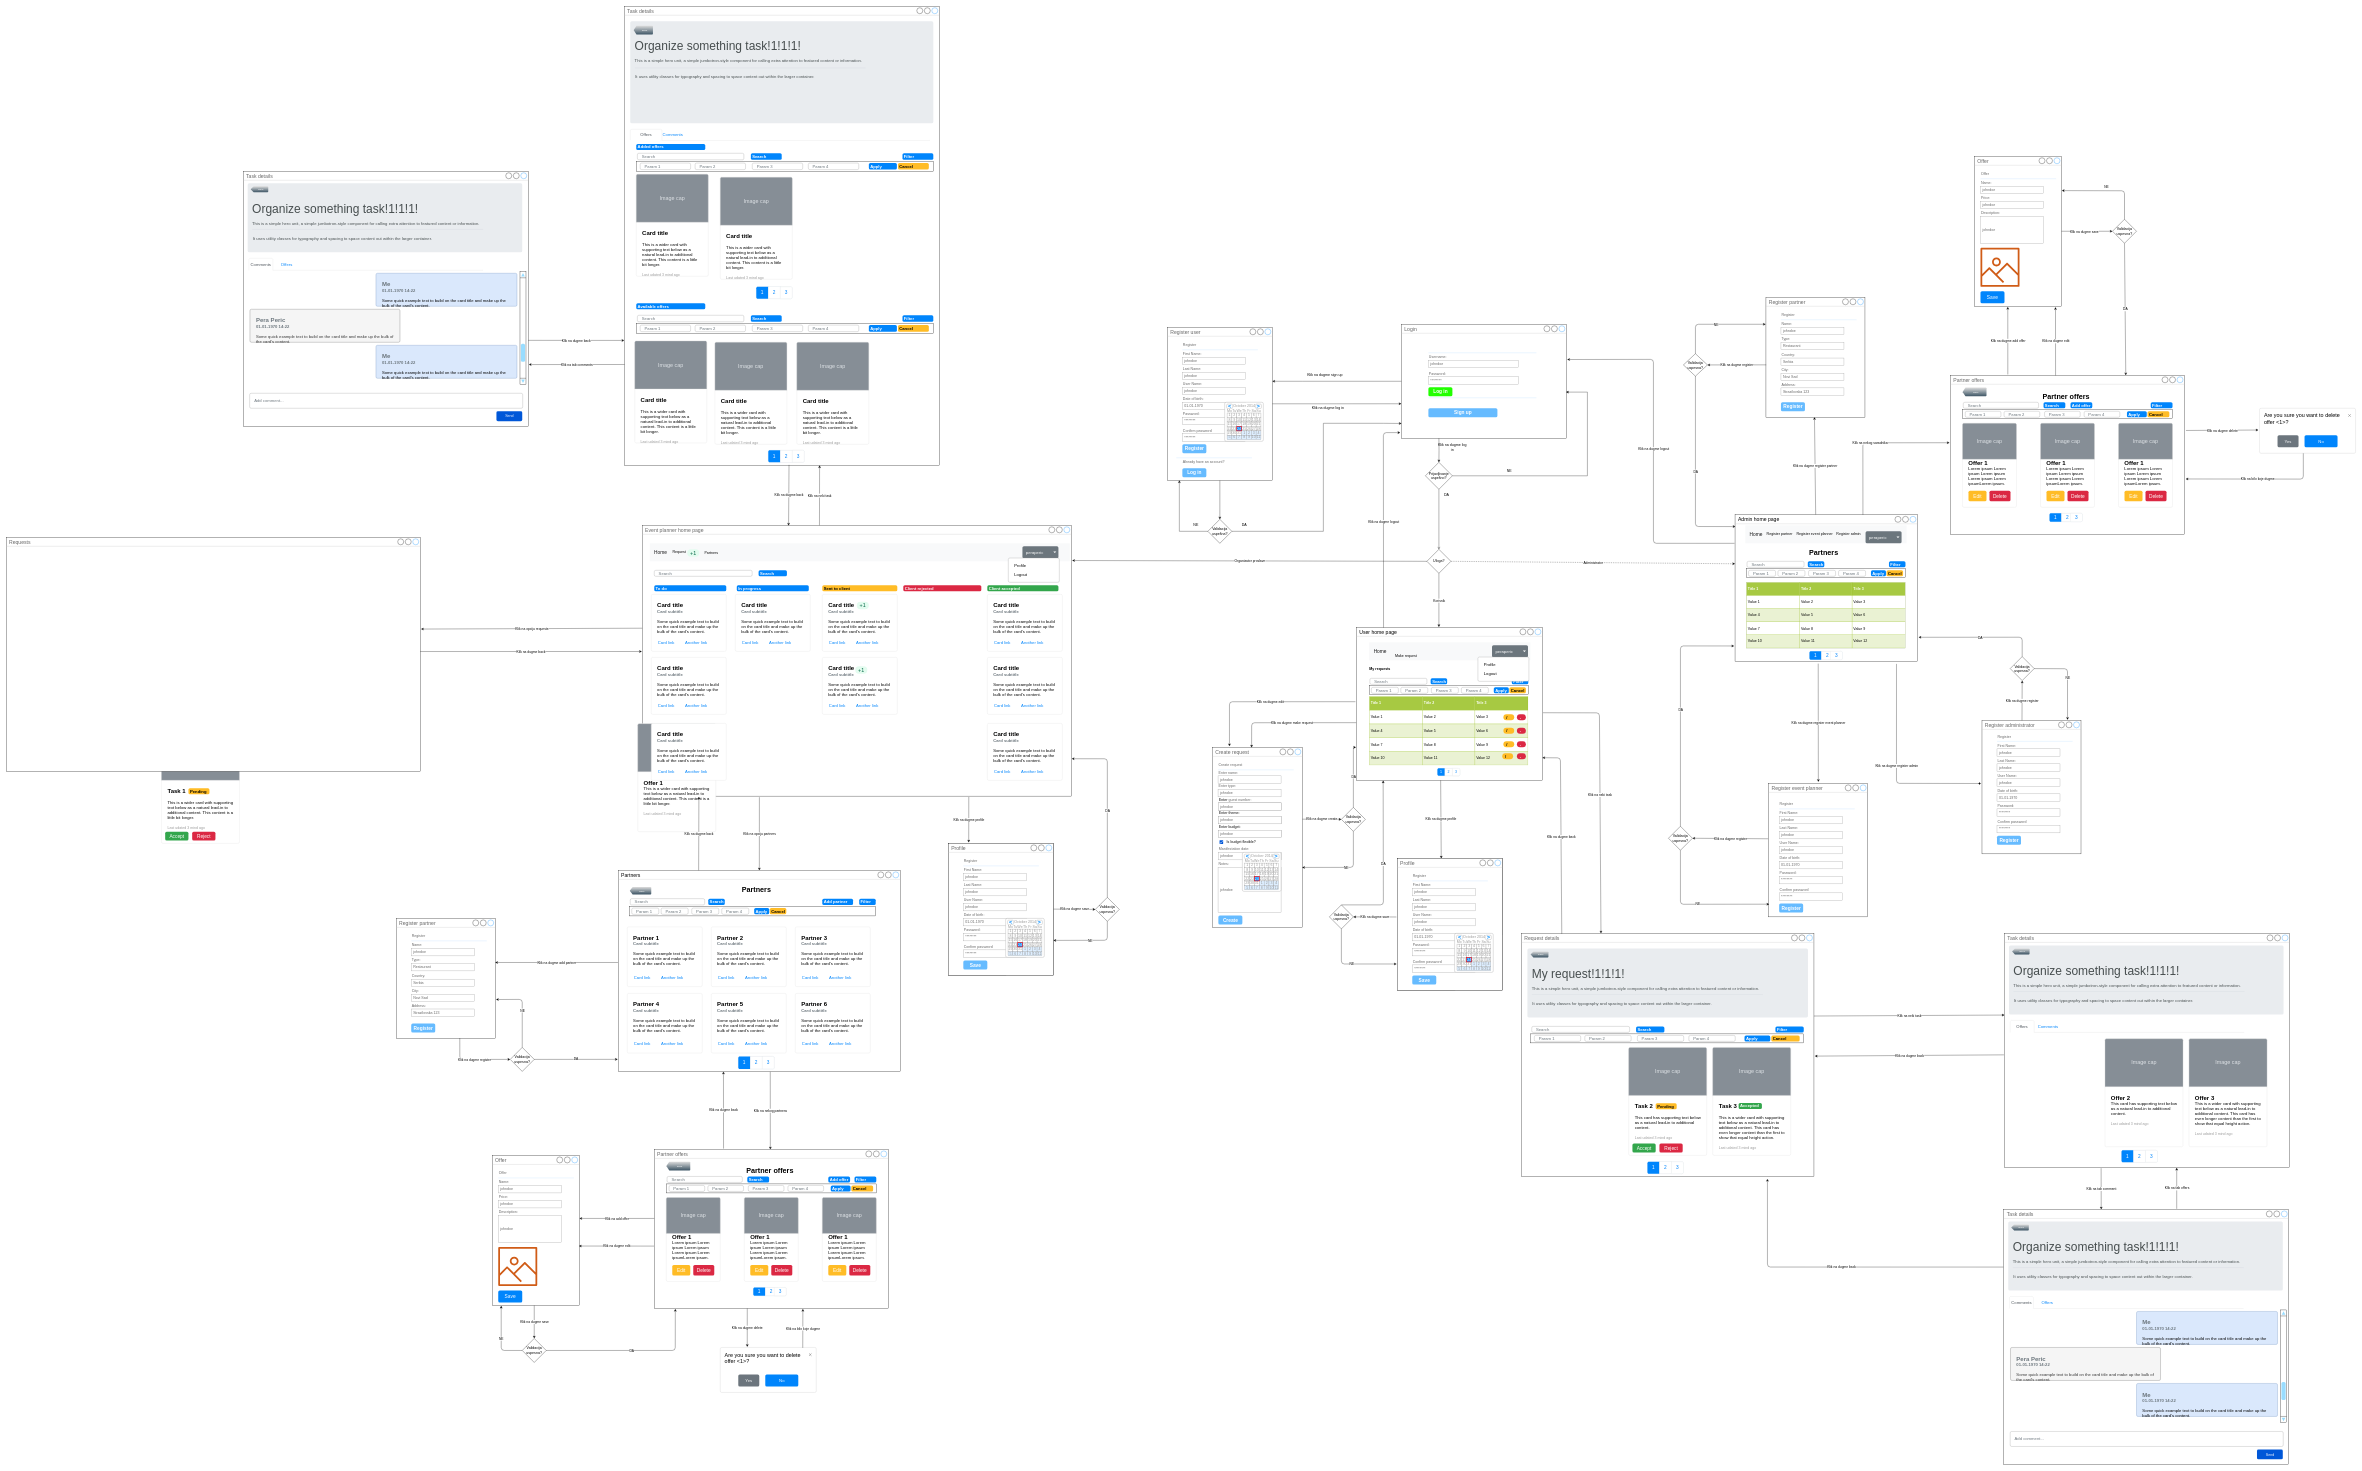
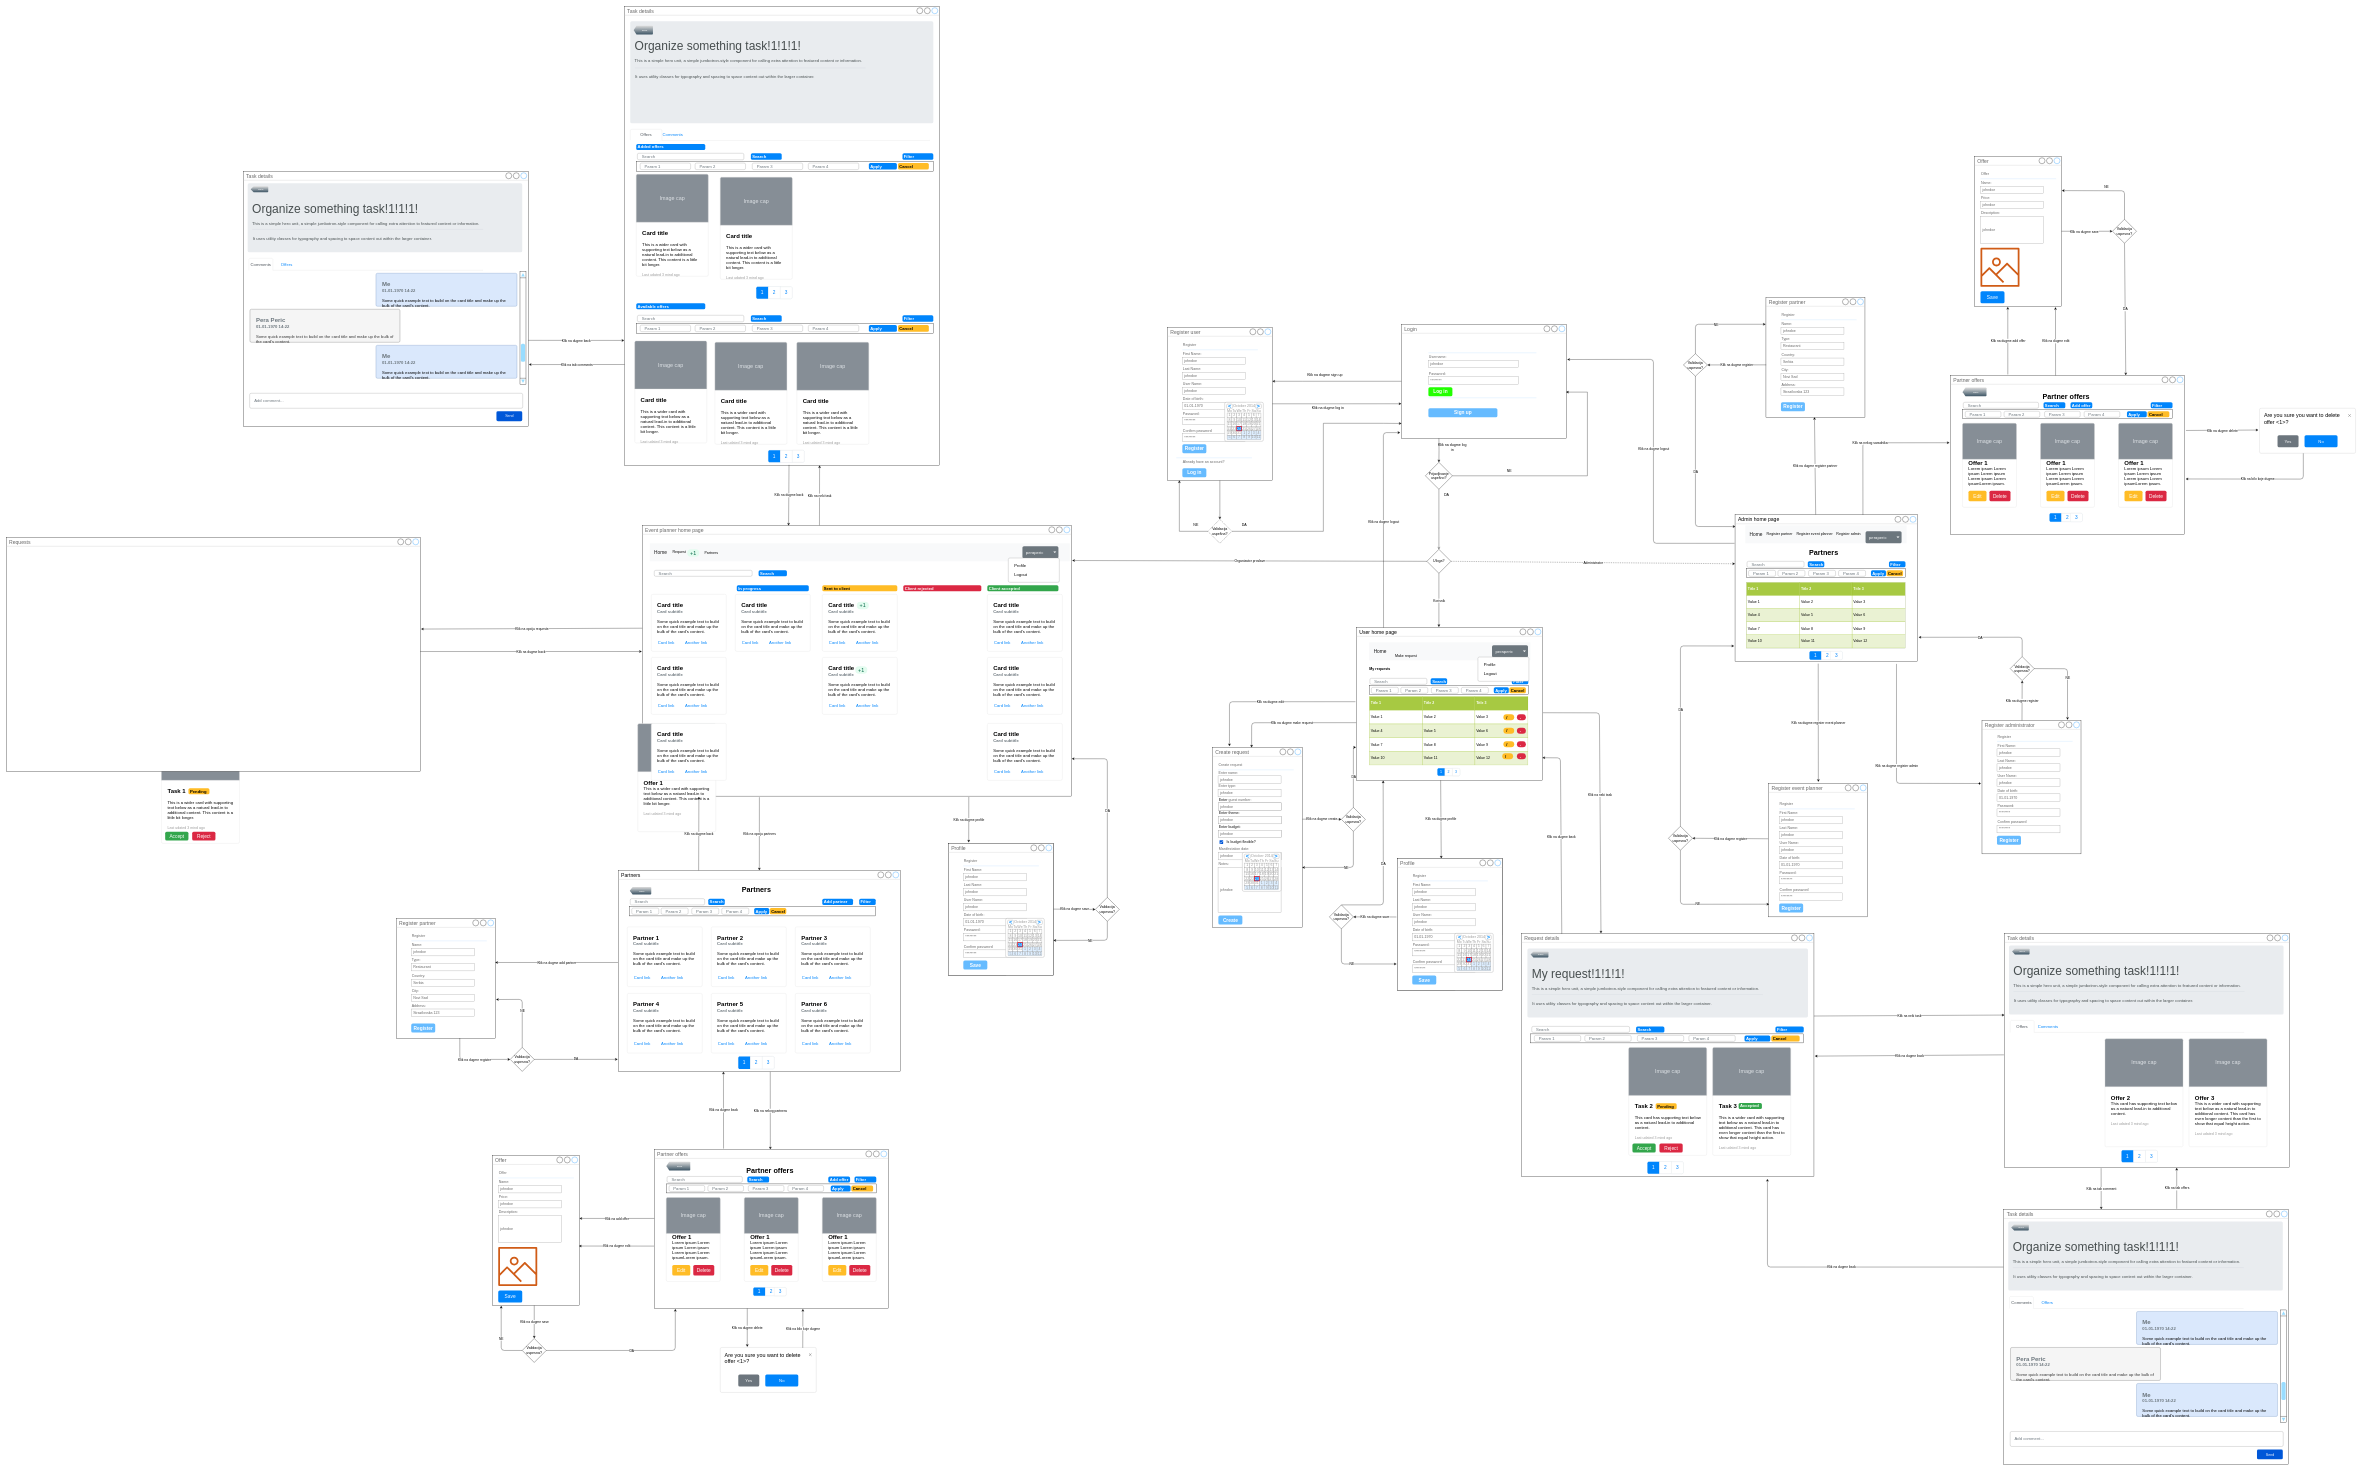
node "Validacija uspešna?": style solid -> dashed
node "To do": removed
